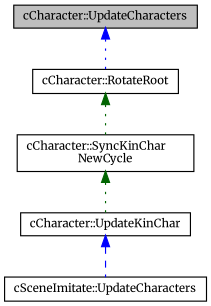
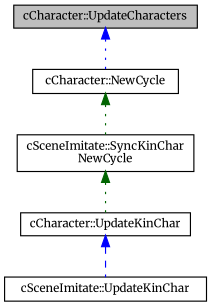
node "cCharacter::RotateRoot": label "cCharacter::RotateRoot" -> "cCharacter::NewCycle"
node "cCharacter::SyncKinChar NewCycle": label "cCharacter::SyncKinChar NewCycle" -> "cSceneImitate::SyncKinChar NewCycle"
node "cSceneImitate::UpdateCharacters": label "cSceneImitate::UpdateCharacters" -> "cSceneImitate::UpdateKinChar"
